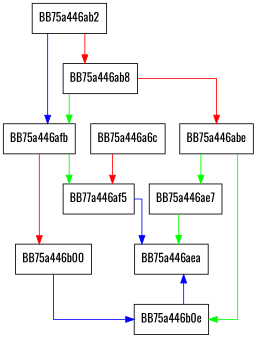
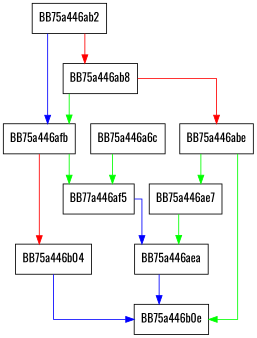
edge "BB75a446a6c" -> "BB77a446af5": color red -> green
node "BB75a446b00": label "BB75a446b00" -> "BB75a446b04"
edge "BB75a446b0e" -> "BB75a446aea": reversed
